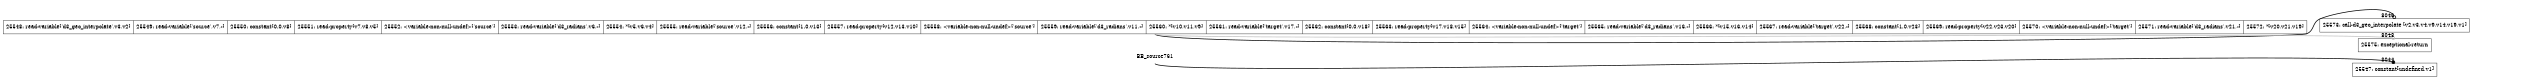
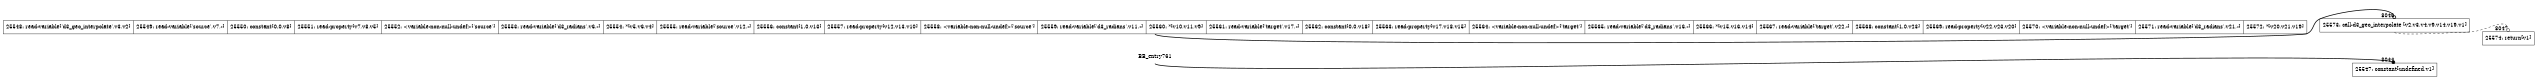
node "25574: return[v1]": added
node "25575: exceptional-return": removed
node "BB_source761": label "BB_source761" -> "BB_entry761"
